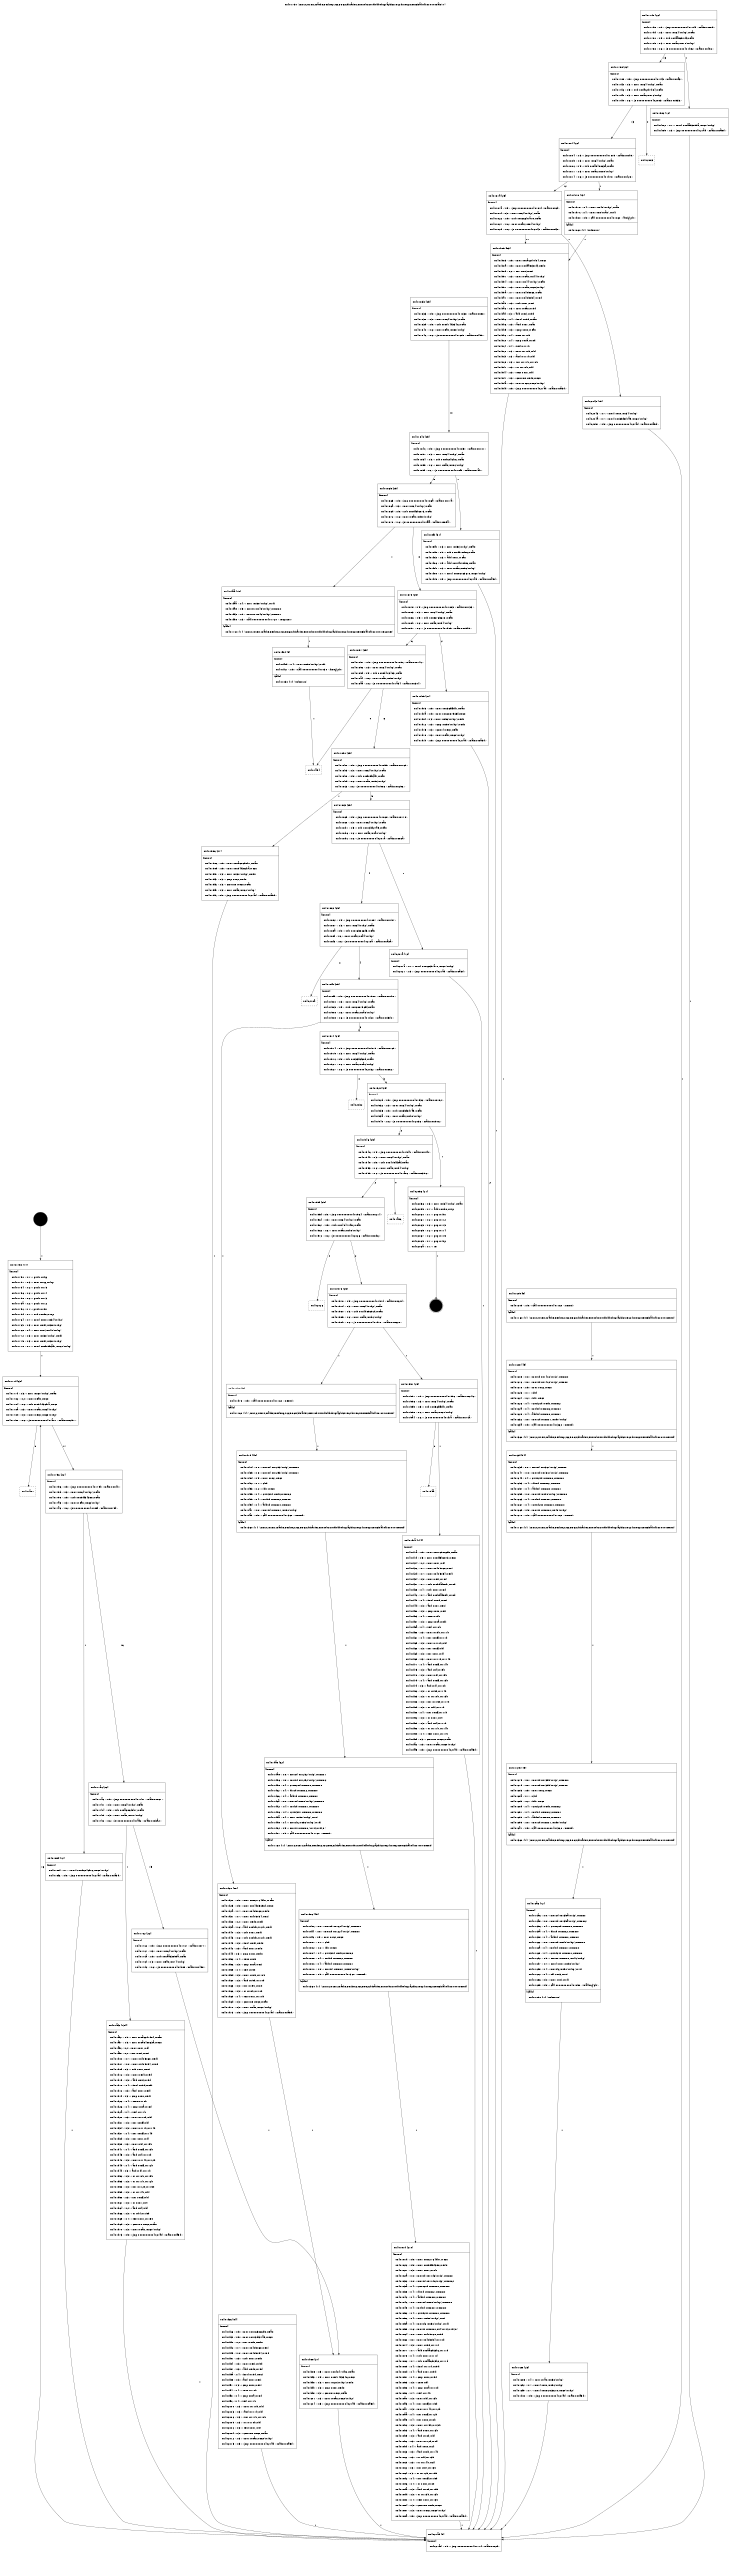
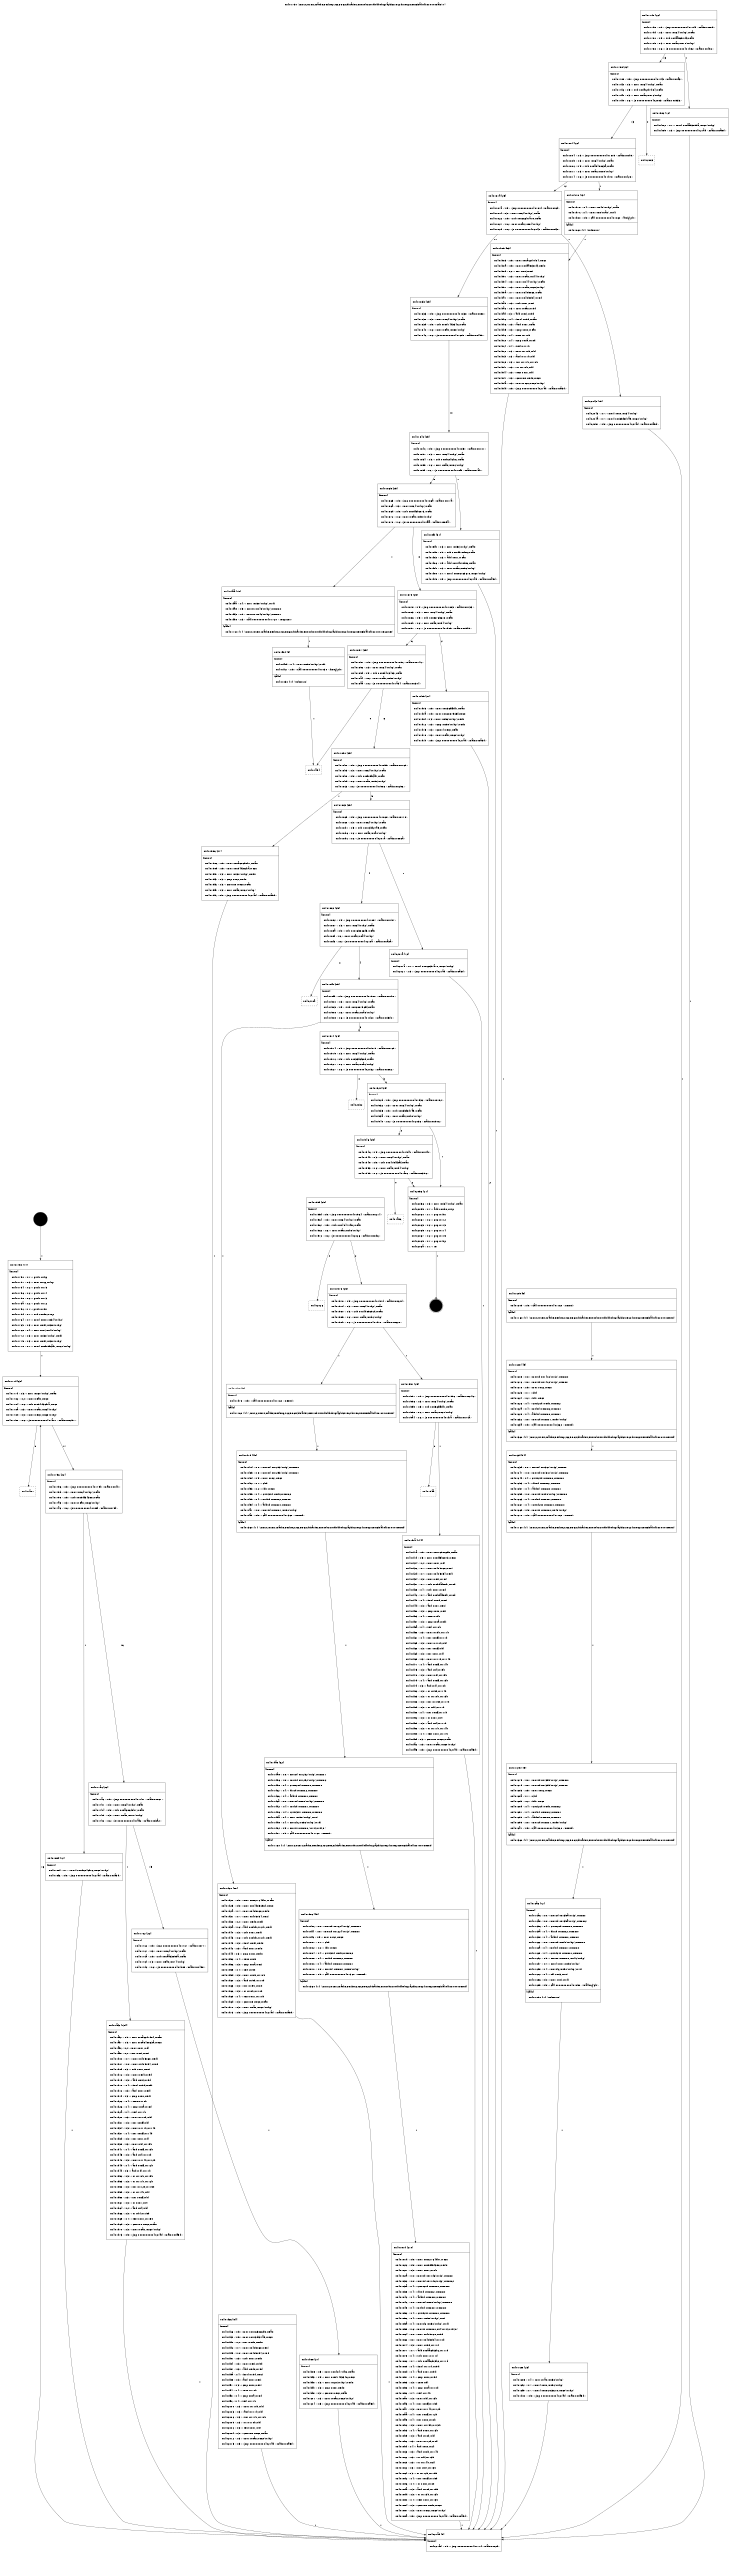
edge "0x40181a [25]" -> "0x401b85 [93]": now "0x40181a [25]" -> "0x401833 [25]"
edge "0x401946 [25]" -> "0x40195f [25]": now "0x401946 [25]" -> "0x402056 [21]"
edge "0x401d20 [88]" -> "0x401bee [27]": now "0x401d20 [88]" -> "0x4021ad [5]"
